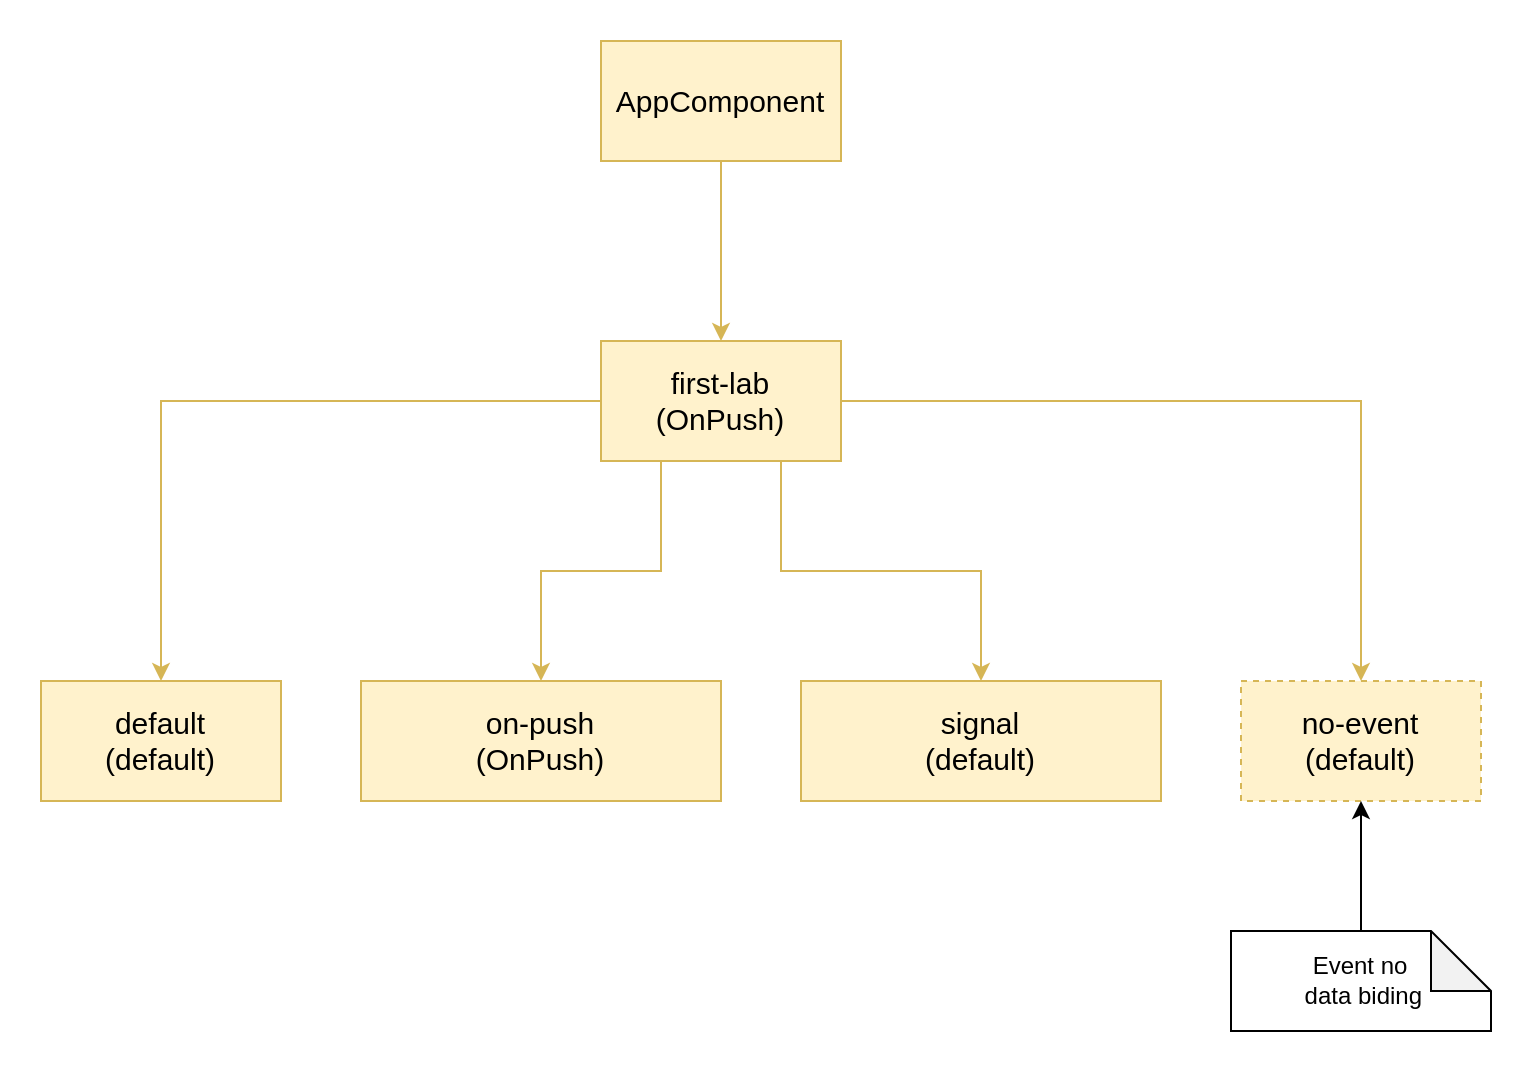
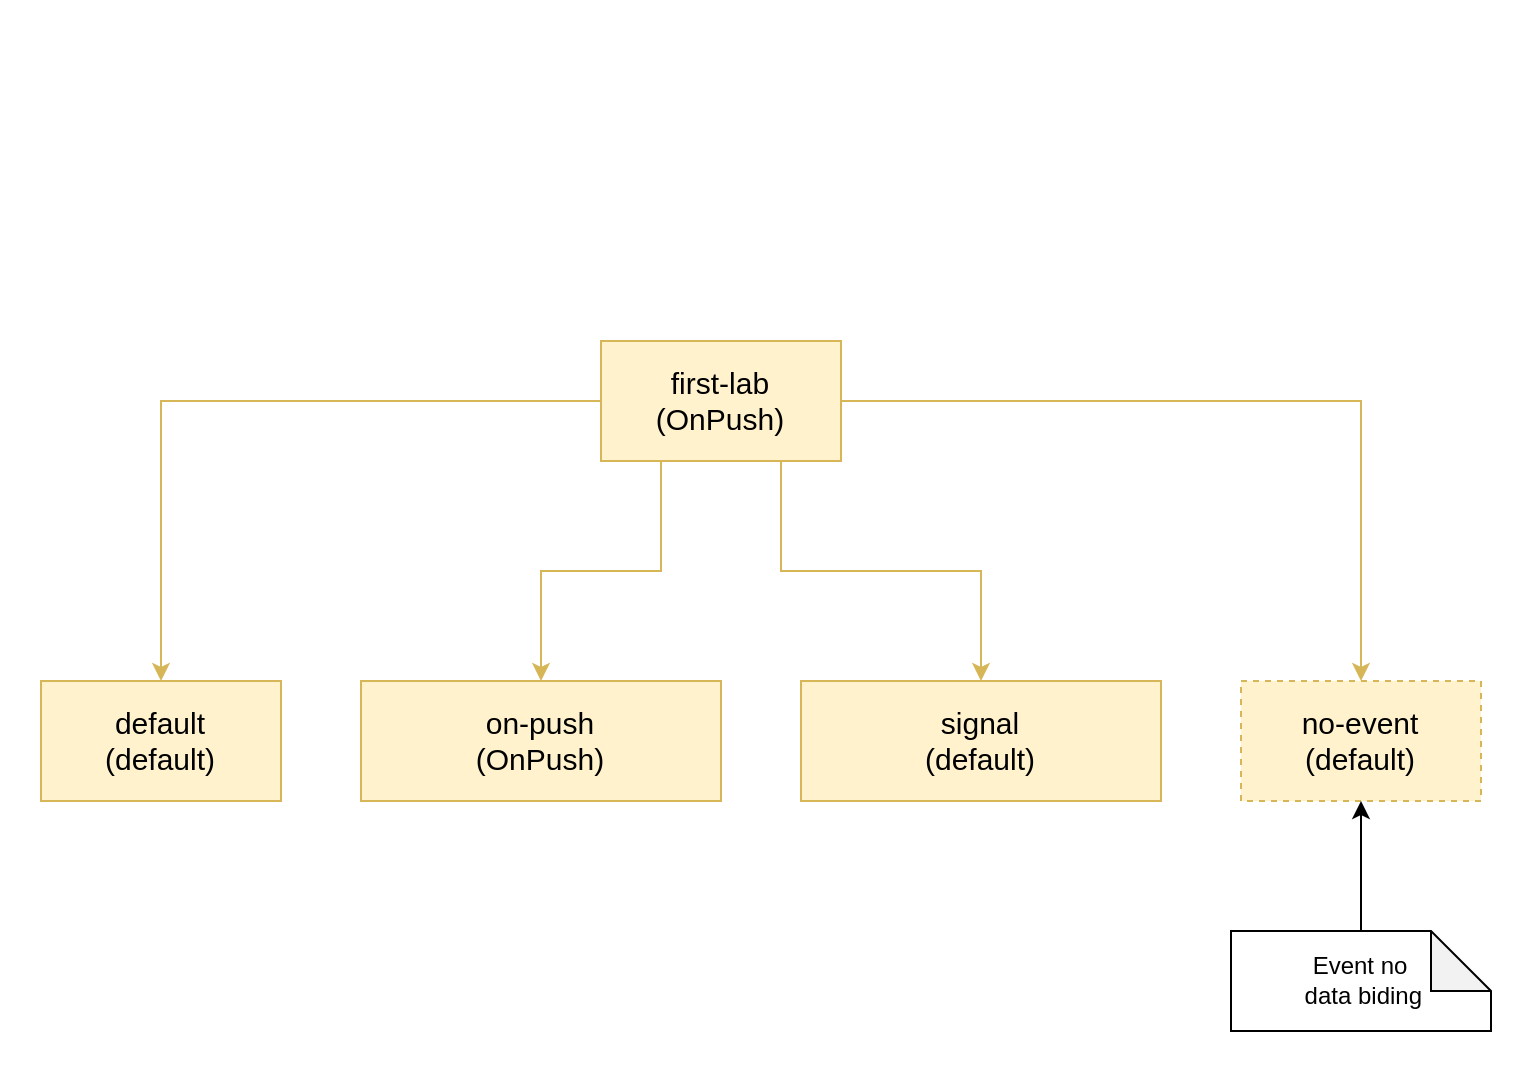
node "AppComponent": removed
edge "AppComponent" -> "first-lab (OnPush)": removed
